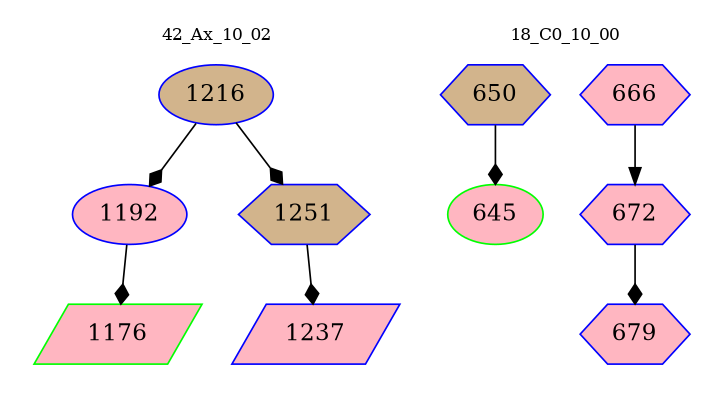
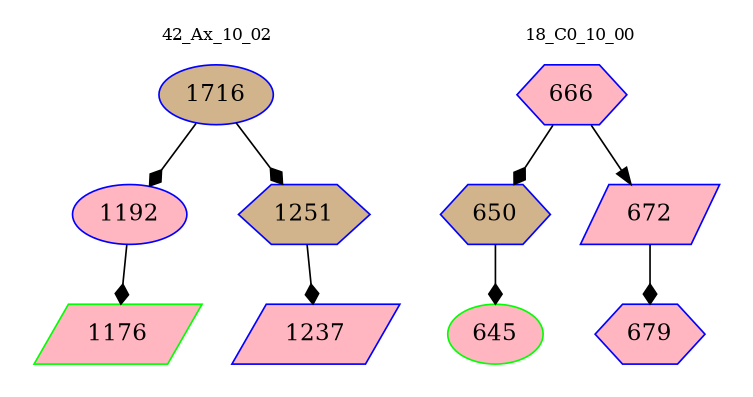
node "1216": label "1216" -> "1716"
edge "666" -> "650": added
node "672": shape hexagon -> parallelogram
